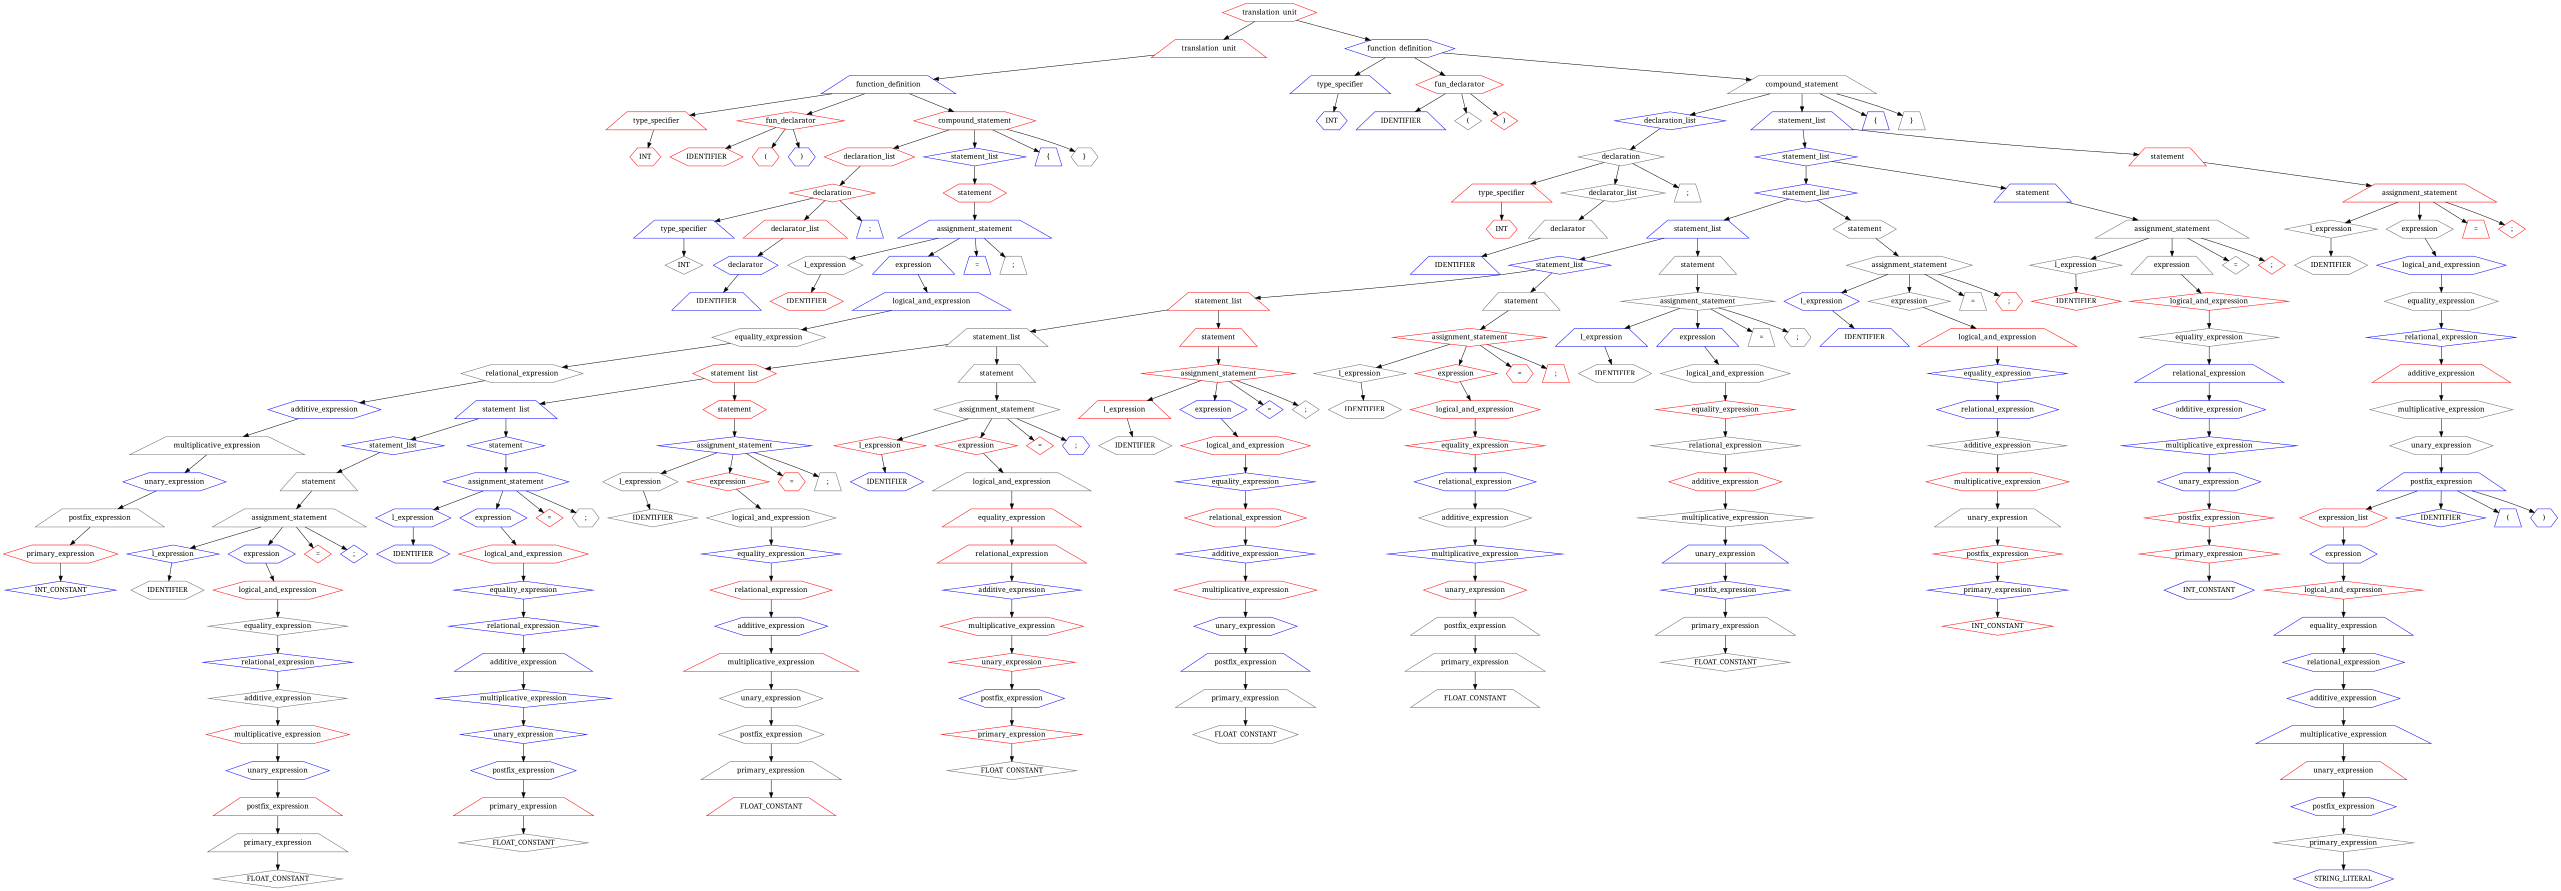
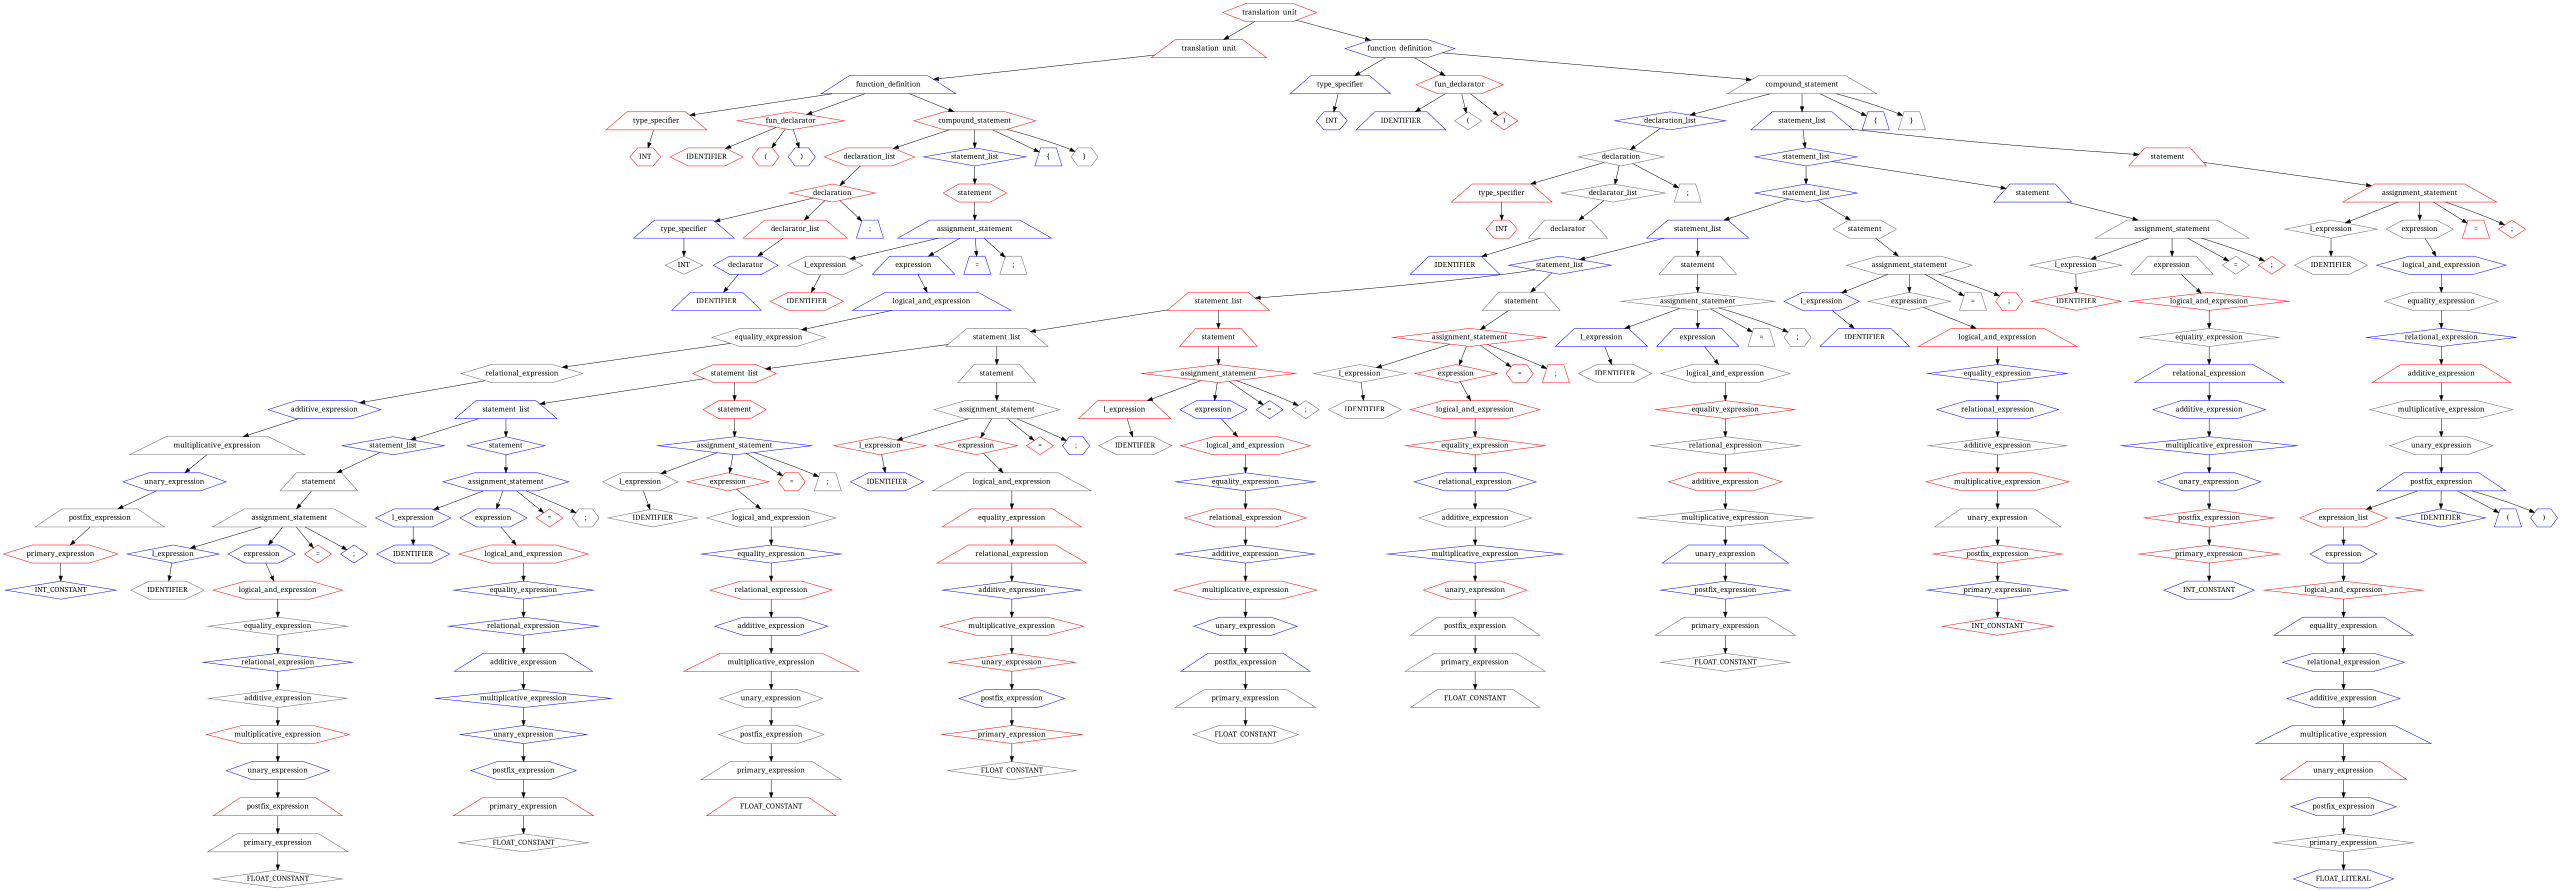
node "STRING_LITERAL": label "STRING_LITERAL" -> "FLOAT_LITERAL"
